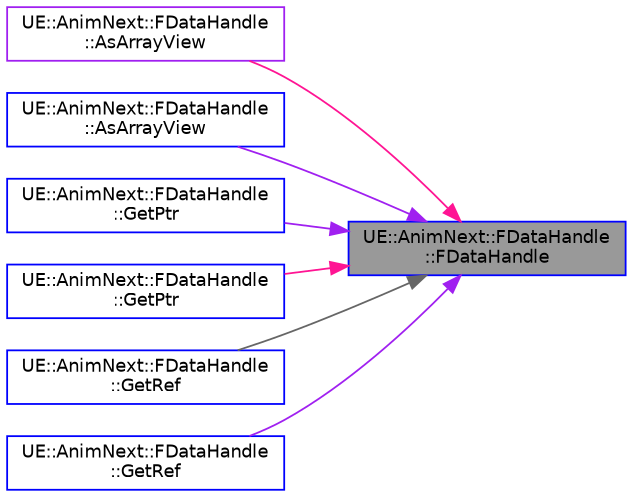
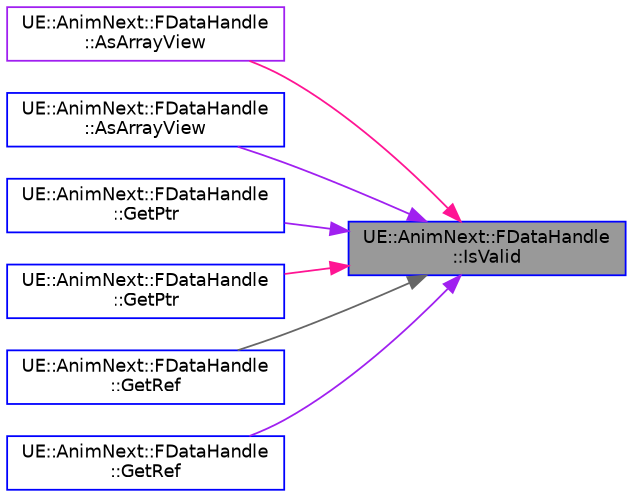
node "UE::AnimNext::FDataHandle ::FDataHandle": label "UE::AnimNext::FDataHandle ::FDataHandle" -> "UE::AnimNext::FDataHandle ::IsValid"
